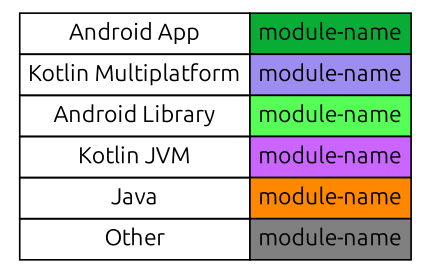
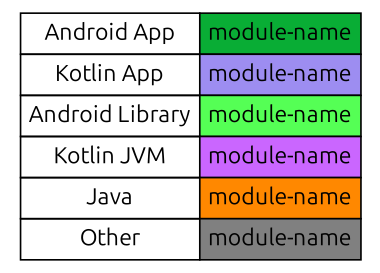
node "Android App": text "Kotlin Multiplatform" -> "Kotlin App"
